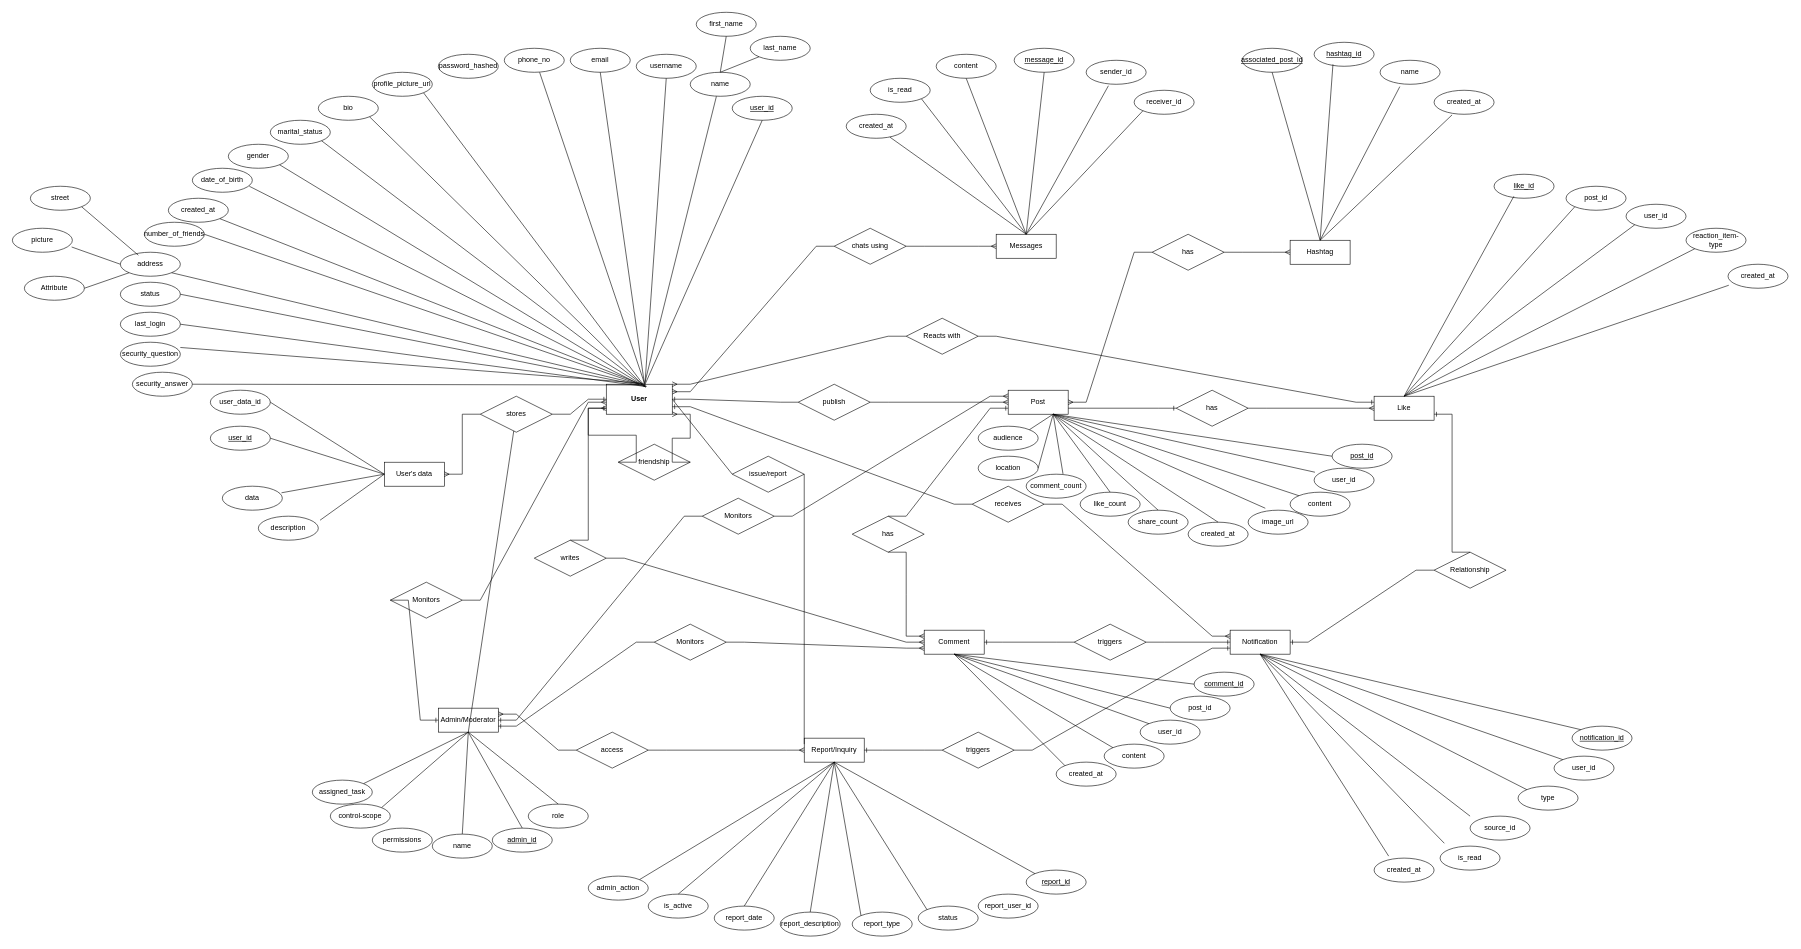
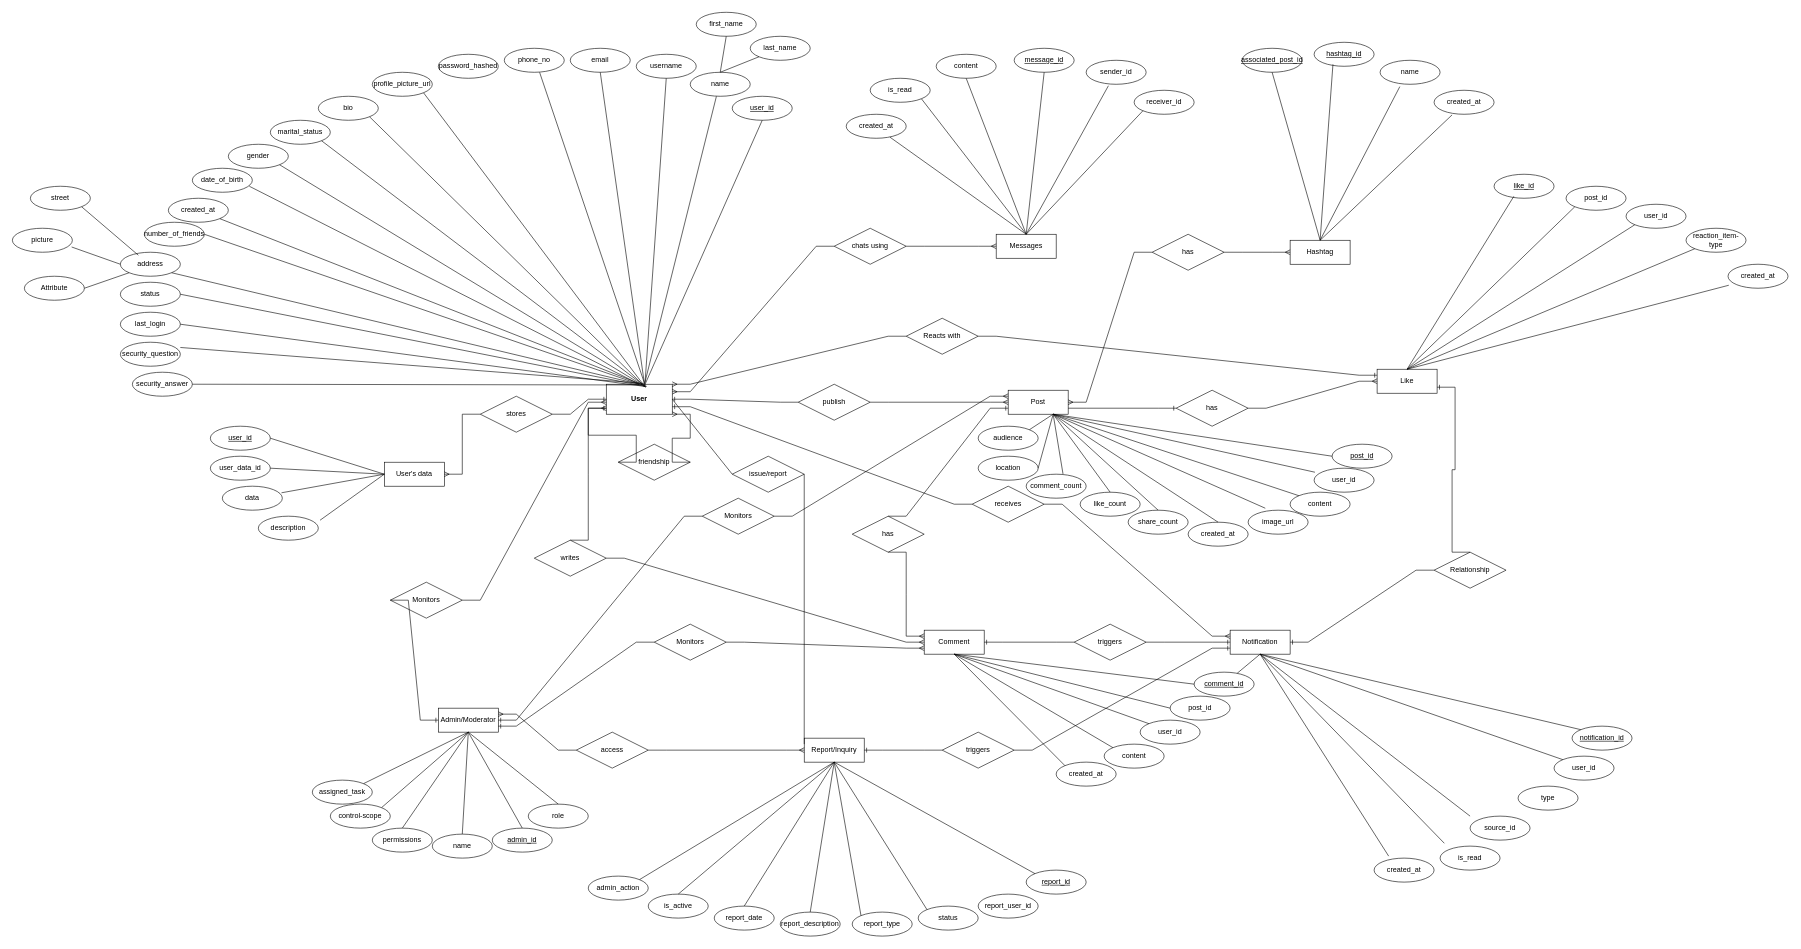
node "user_data_id": moved (240, 402) -> (240, 468)
node "Like": moved (1404, 408) -> (1407, 381)
edge "stores" -- "Admin/Moderator": now "permissions" -- "Admin/Moderator"
edge "Notification" -- "type": now "Notification" -- "comment_id"
